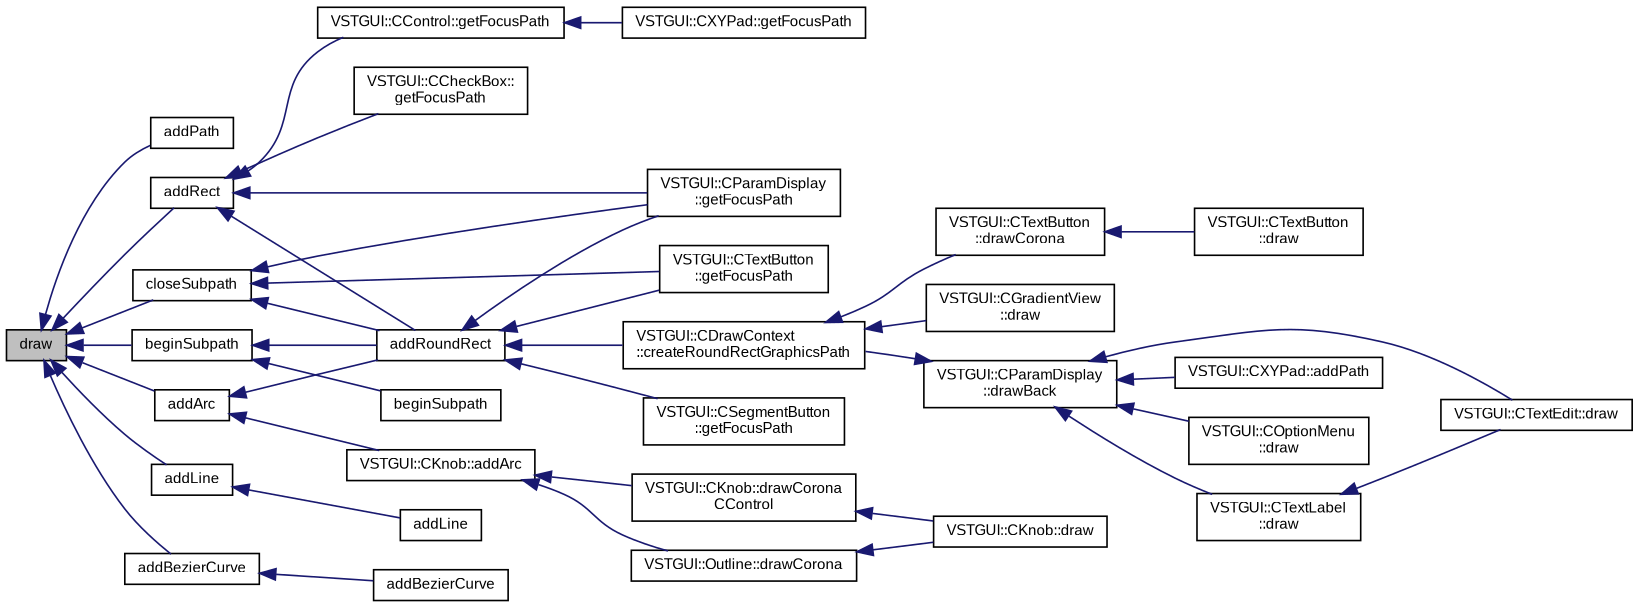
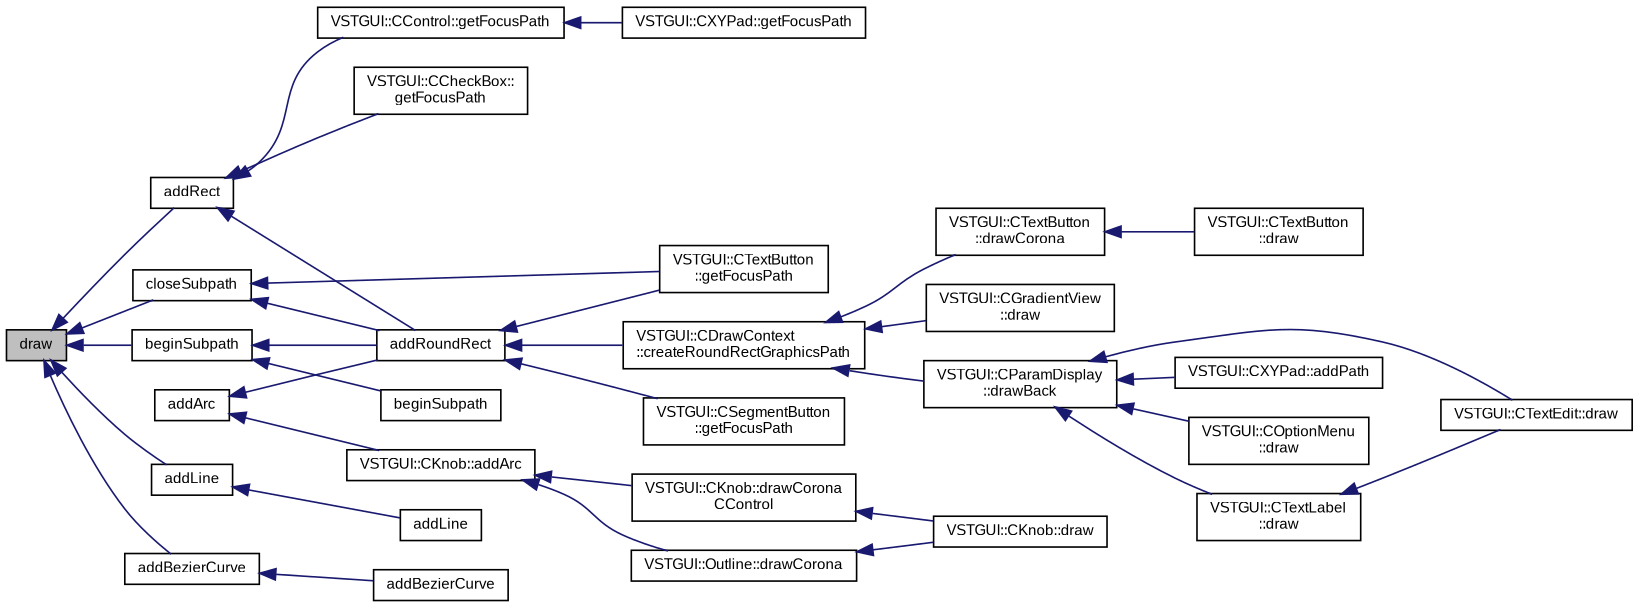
node "addPath": removed
node "VSTGUI::CParamDisplay ::getFocusPath": removed
edge "VSTGUI::CDrawContext ::createRoundRectGraphicsPath" -> "VSTGUI::CParamDisplay ::drawBack": reversed
edge "addArc" -> "draw": removed
